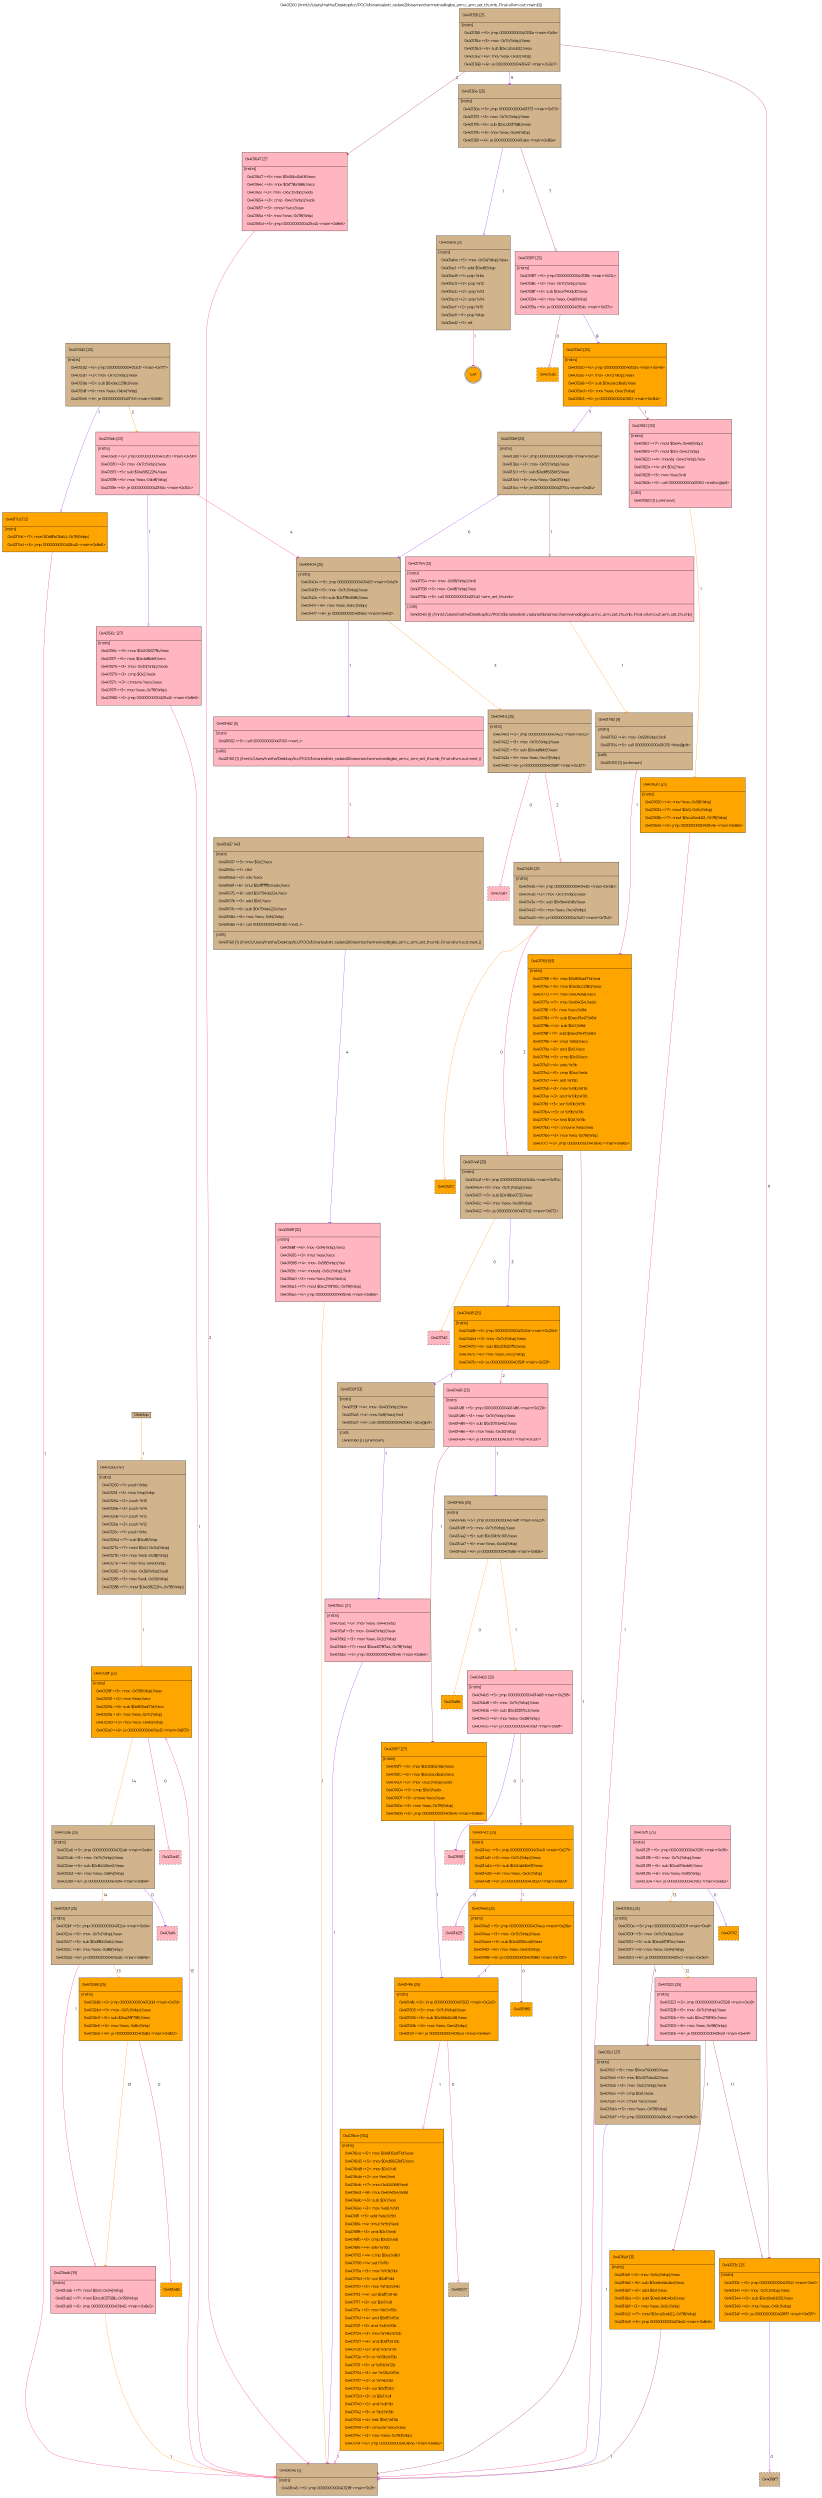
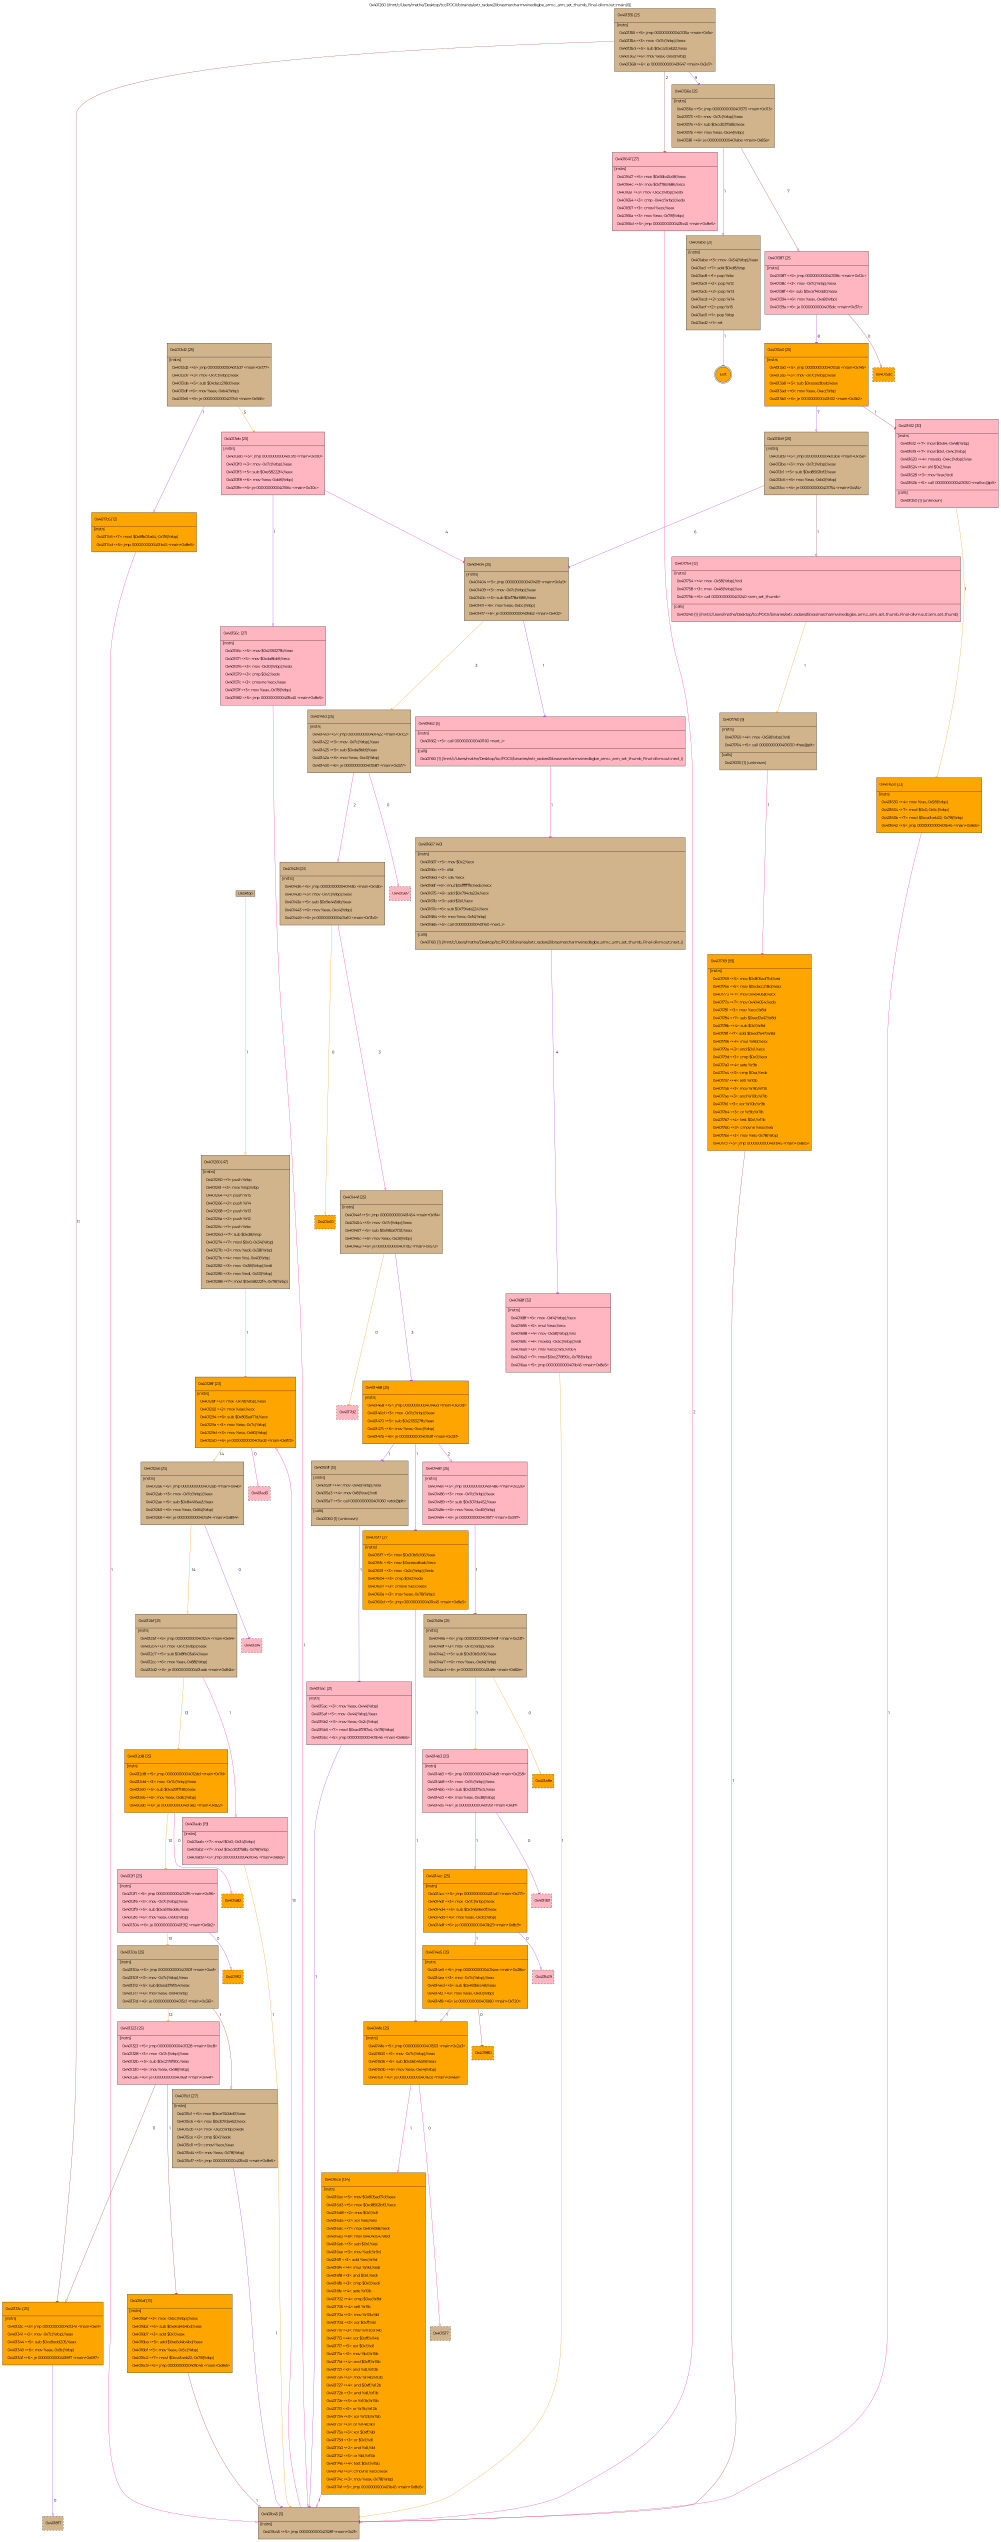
edge "0x401481 [25]" -> "0x4015f7 [27]": now "0x401468 [25]" -> "0x4015f7 [27]"
edge "0x40130a [25]" -> "0x4015c1 [27]": arrowhead tee -> onormal
edge "0x4012d8 [25]" -> "0x401aab [19]": now "0x4012d8 [25]" -> "0x4012f1 [25]"
